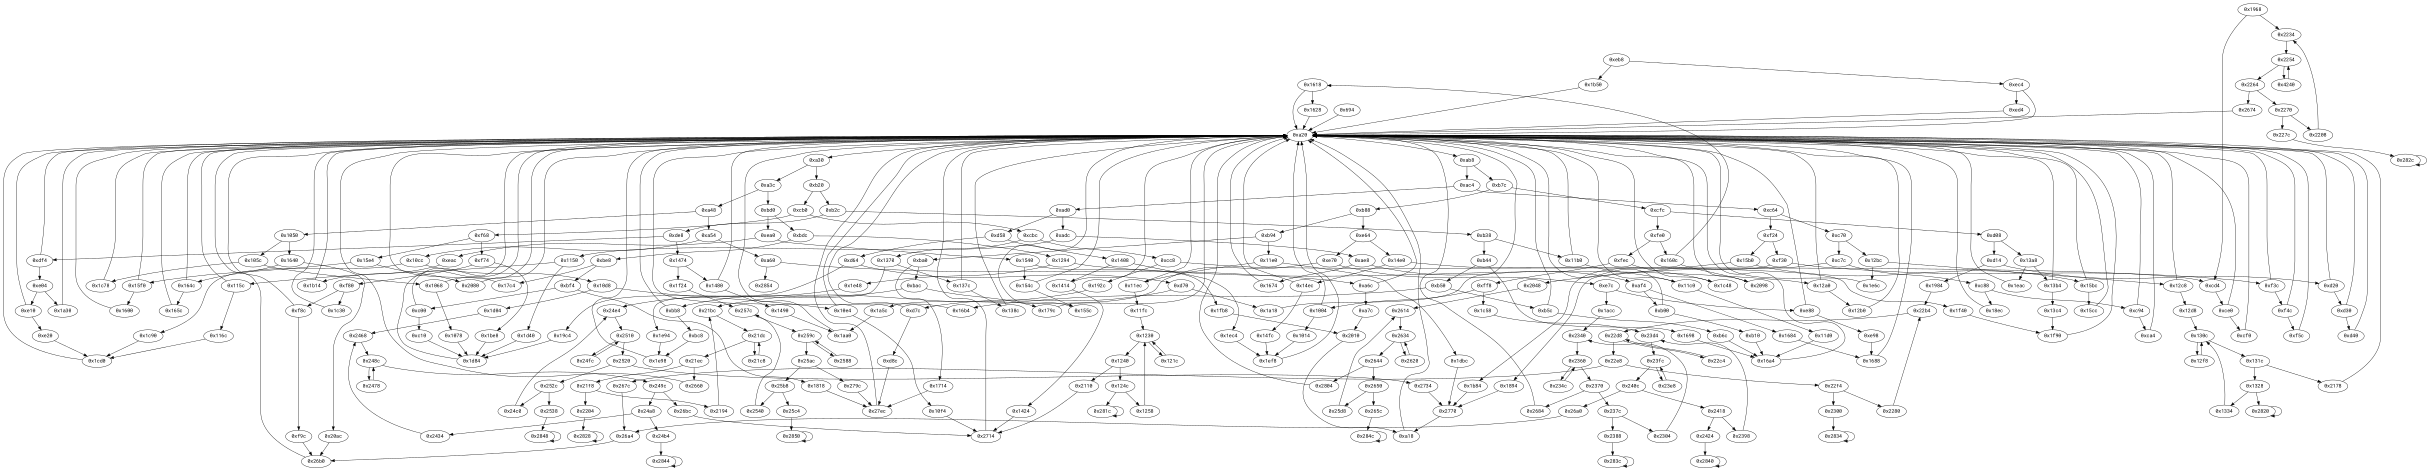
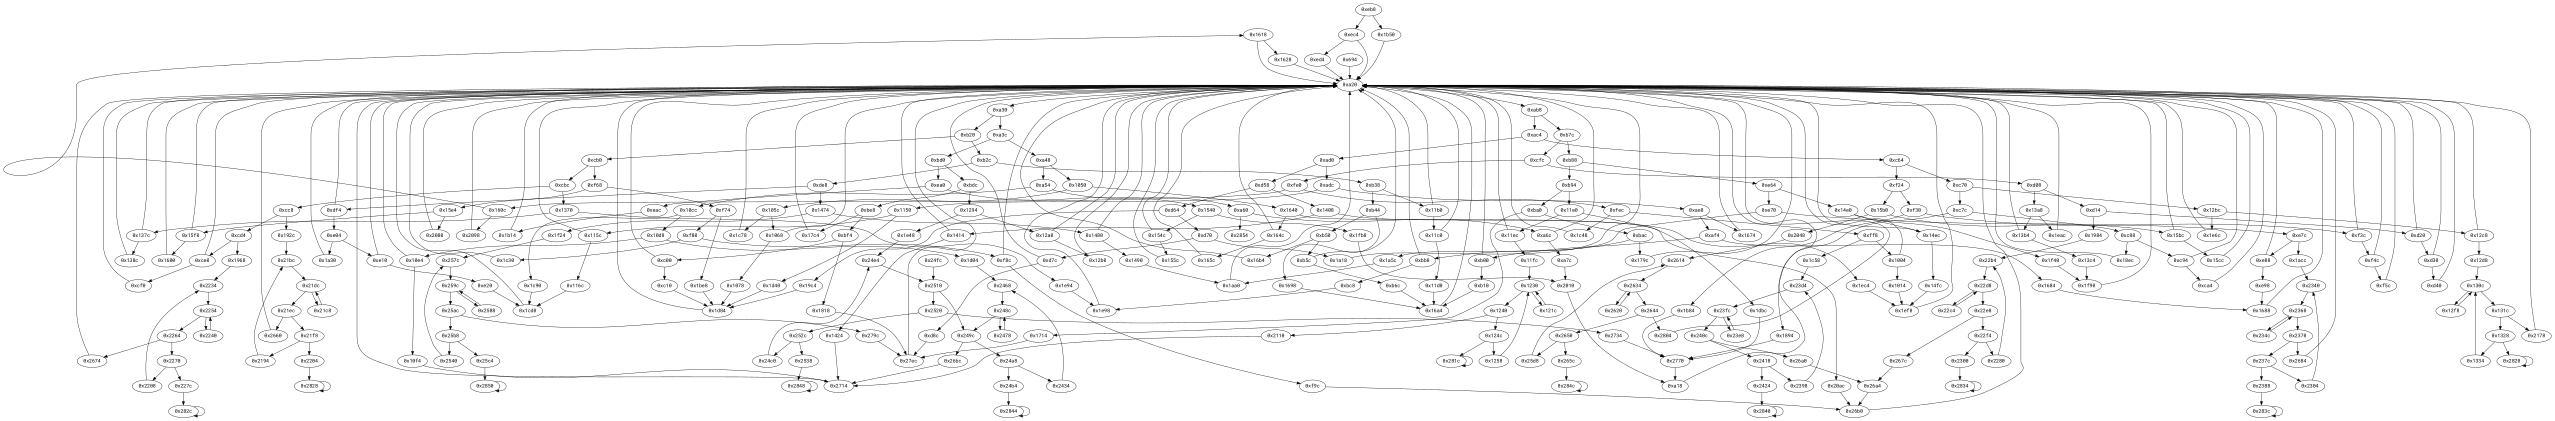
node "0x4240": label "0x4240" -> "0x2240"
edge "0x1968" -> "0xcd4": reversed
edge "0x2510" -> "0x24fc": now "0x2510" -> "0x249c"
